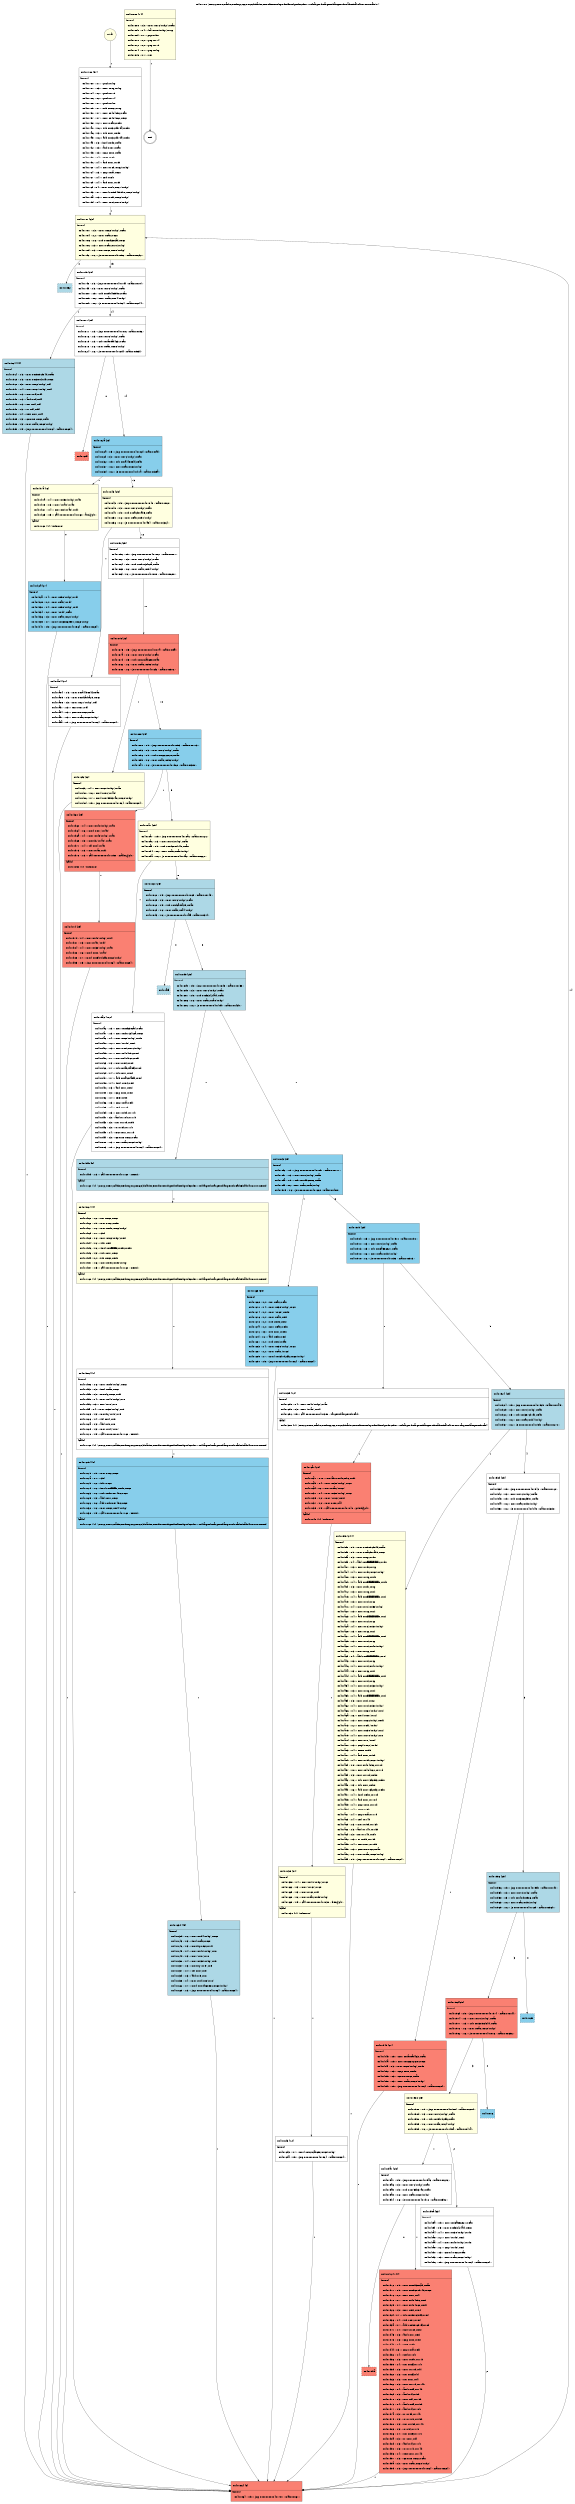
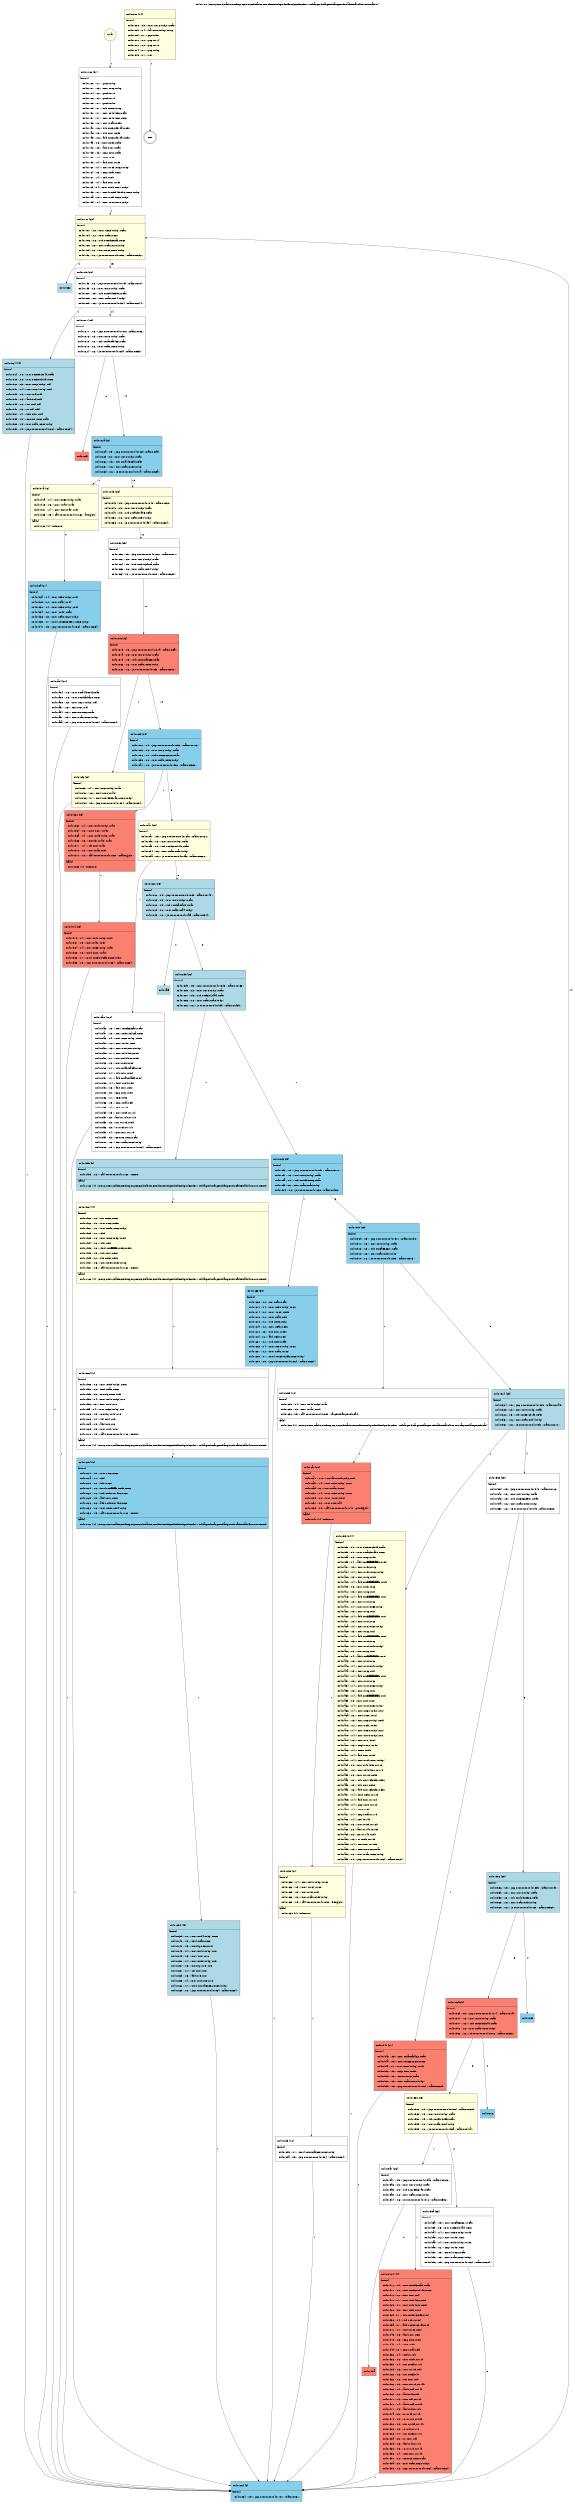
edge "0x401843 [25]" -> "0x401ae4 [27]": removed, label "1"
node "0x401e64 [5]": fillcolor salmon -> skyblue
